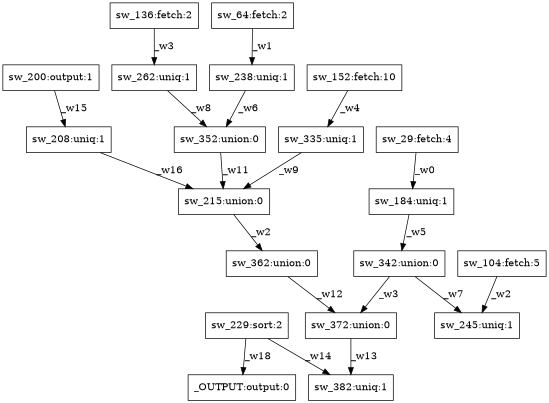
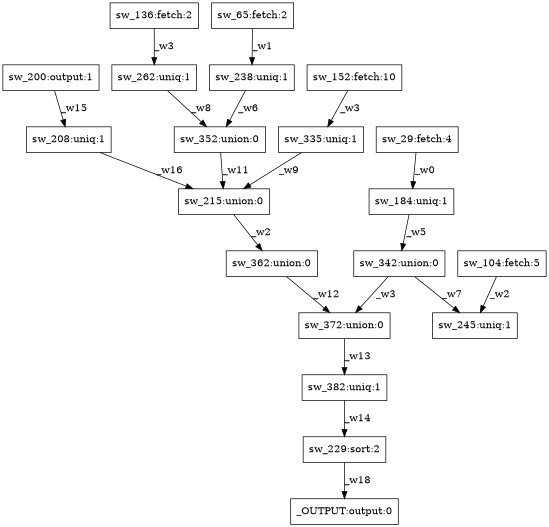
node "sw_64:fetch:2": label "sw_64:fetch:2" -> "sw_65:fetch:2"
edge "sw_152:fetch:10" -> "sw_335:uniq:1": label "_w4" -> "_w3"
edge "sw_229:sort:2" -> "sw_382:uniq:1": reversed
